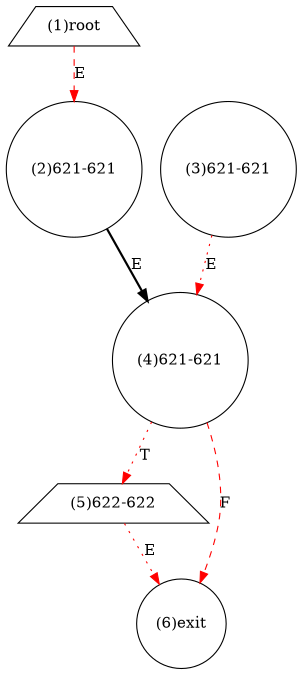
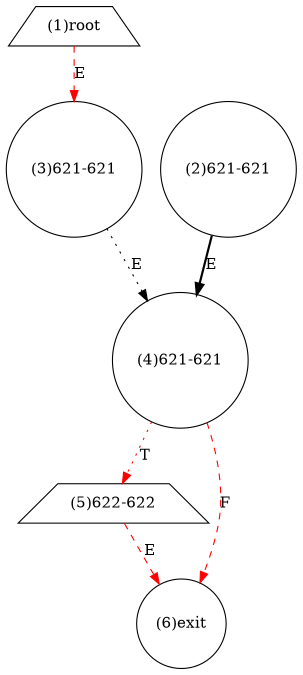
edge "(1)root" -> "(2)621-621": now "(1)root" -> "(3)621-621"
edge "(3)621-621" -> "(4)621-621": color red -> black
edge "(5)622-622" -> "(6)exit": style dotted -> dashed
